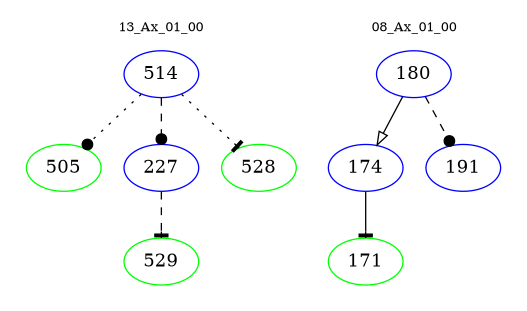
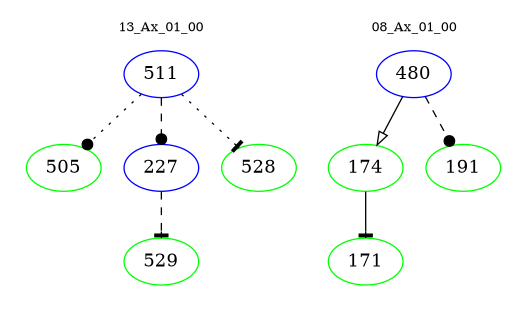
node "514": label "514" -> "511"
node "180": label "180" -> "480"
node "174": color blue -> green
node "191": color blue -> green
